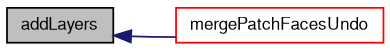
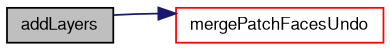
edge "mergePatchFacesUndo" -> "addLayers": reversed
